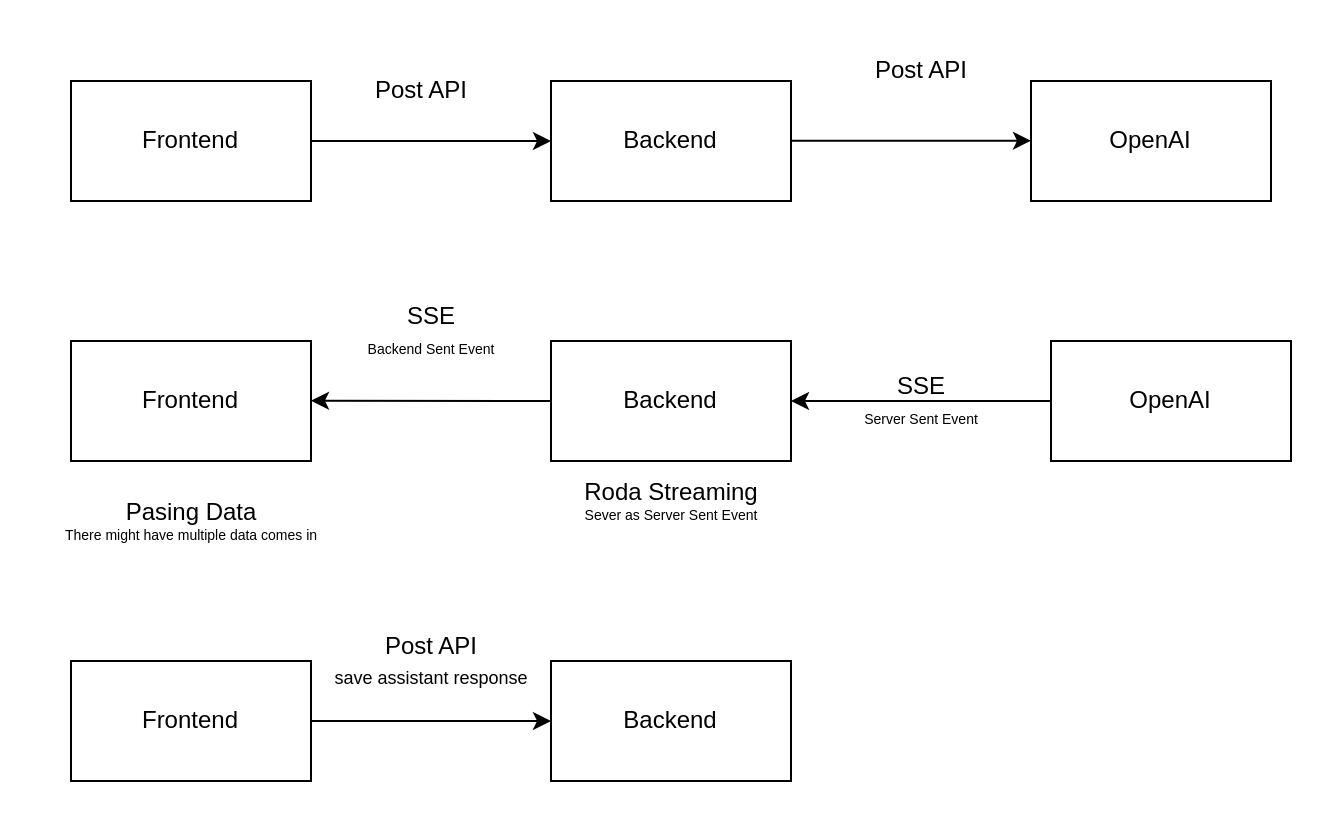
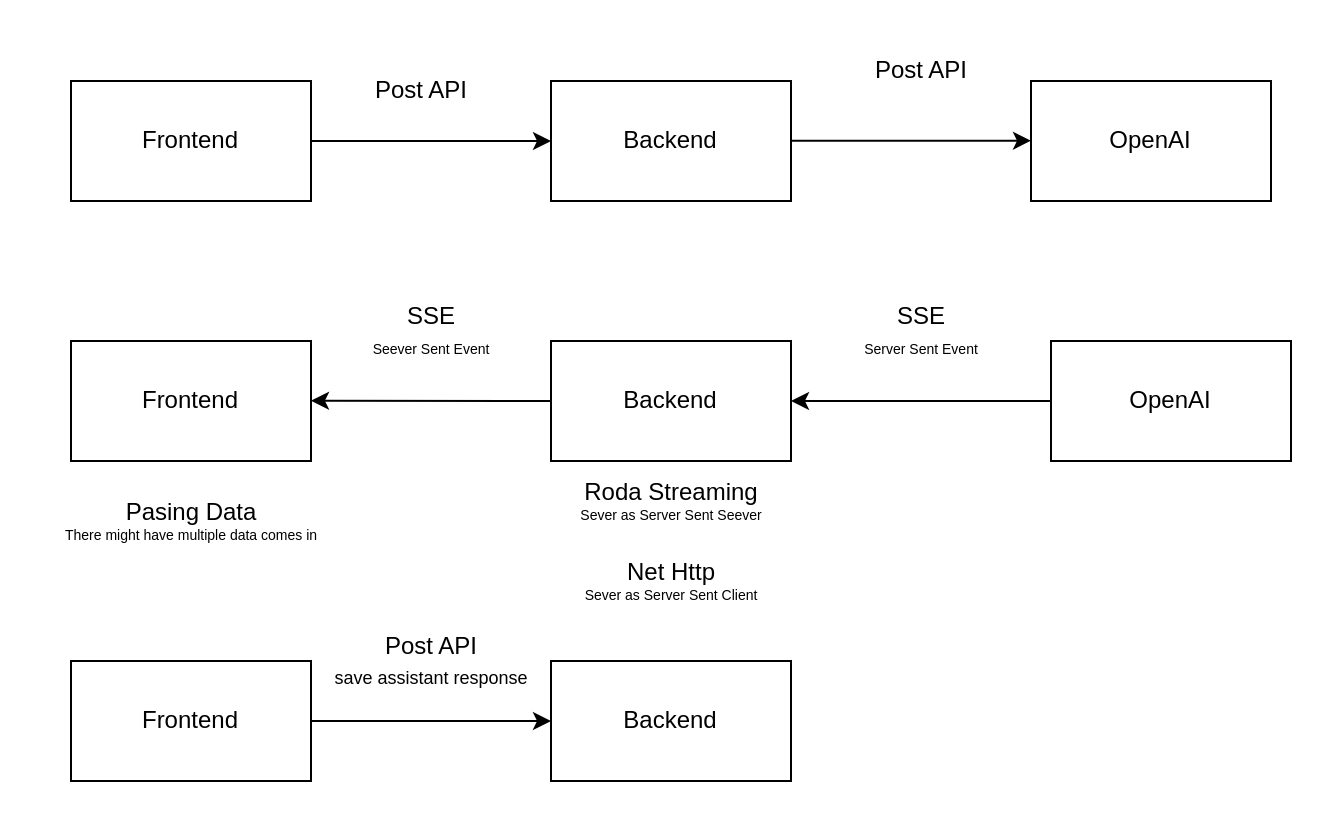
node "SSE Backend Sent Event": label "SSE Backend Sent Event" -> "SSE Seever Sent Event"
node "SSE Server Sent Event": moved (921, 401) -> (921, 331)
node "Roda Streaming Sever as Server Sent Event": label "Roda Streaming Sever as Server Sent Event" -> "Roda Streaming Sever as Server Sent Seever"
node "Net Http Sever as Server Sent Client": added
